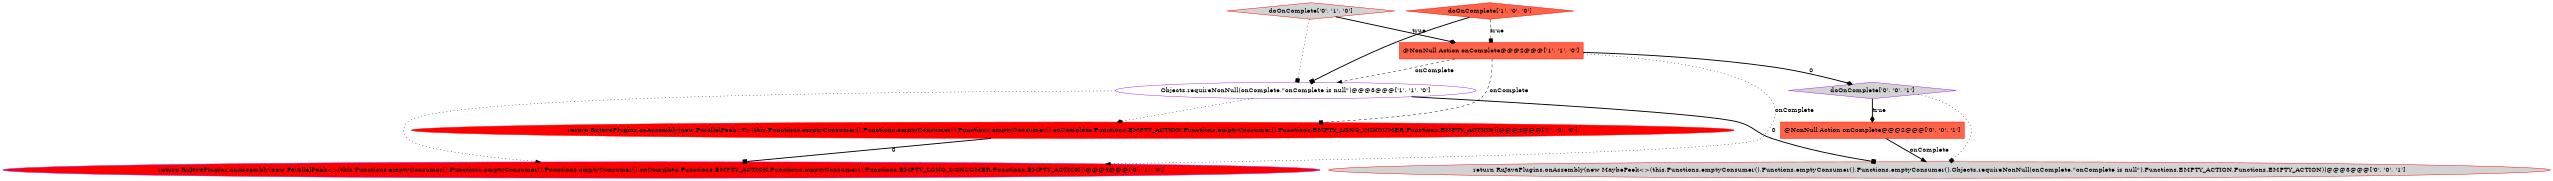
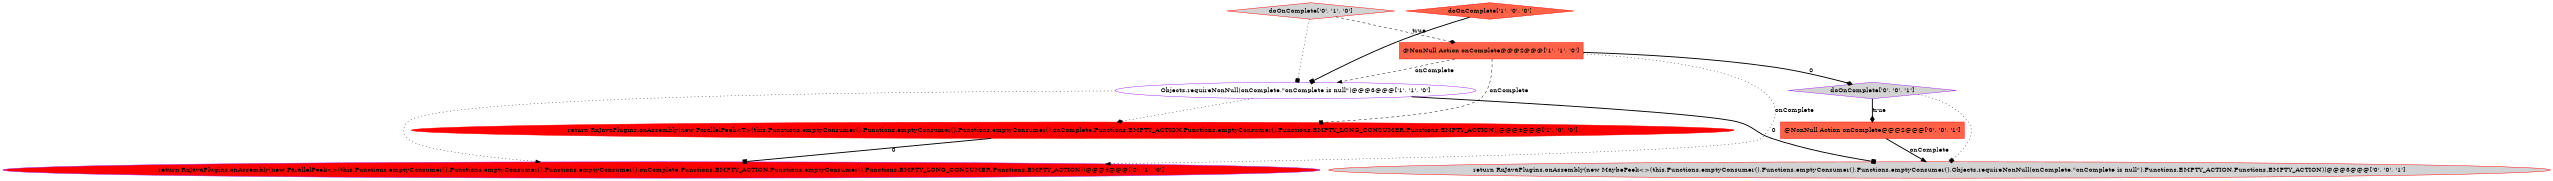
edge "doOnComplete['0', '1', '0']" -> "@NonNull Action onComplete@@@2@@@['1', '1', '0']": style bold -> dashed
edge "doOnComplete['1', '0', '0']" -> "@NonNull Action onComplete@@@2@@@['1', '1', '0']": removed, label "true"
